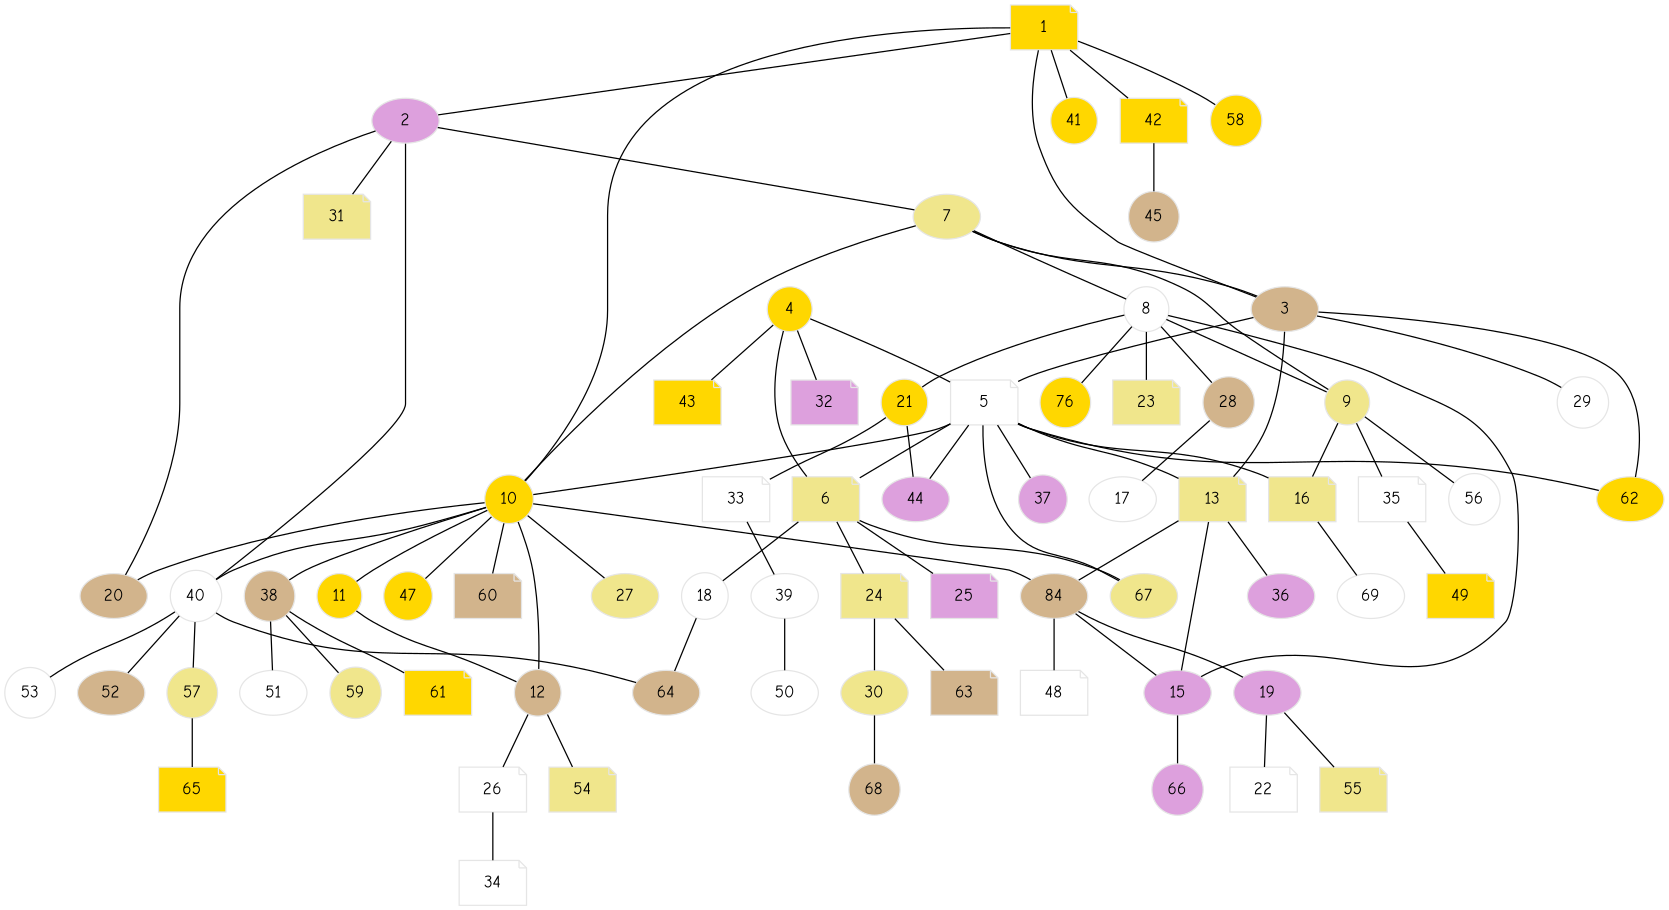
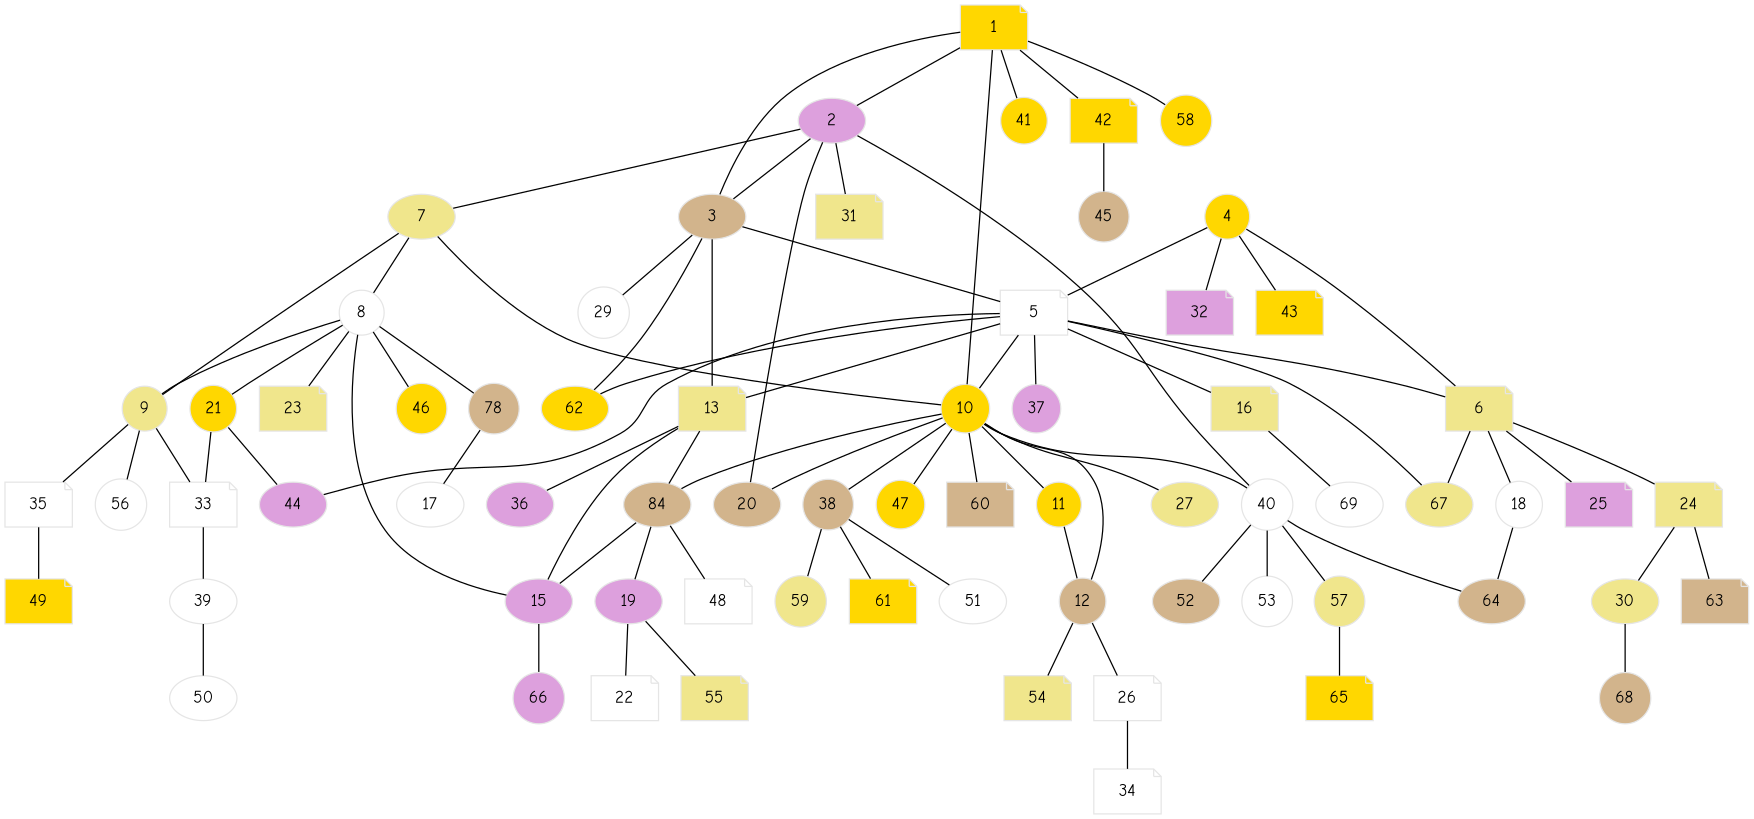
edge "7" -- "3": now "2" -- "3"
node "76": label "76" -> "46"
node "28": label "28" -> "78"
edge "9" -- "16": now "9" -- "33"
